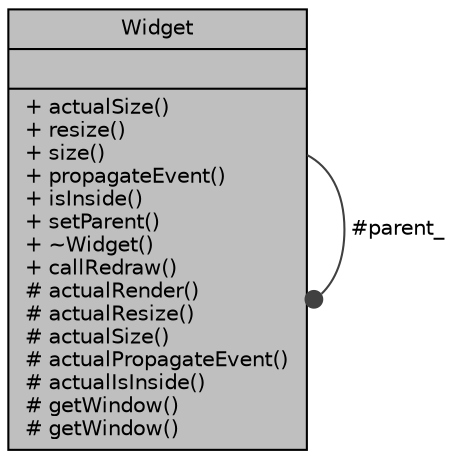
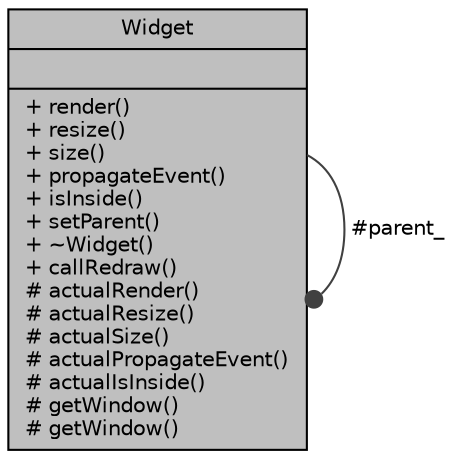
node "Widget": text "+ actualSize()" -> "+ render()"
